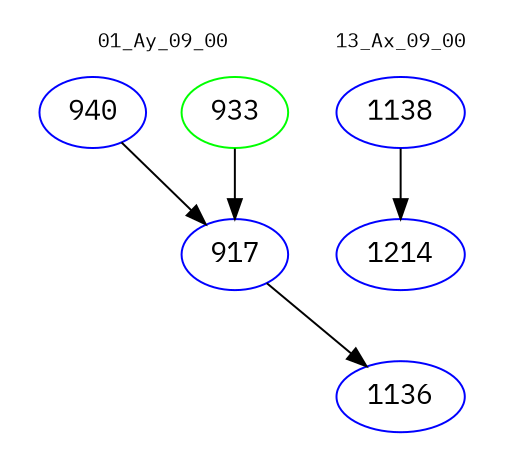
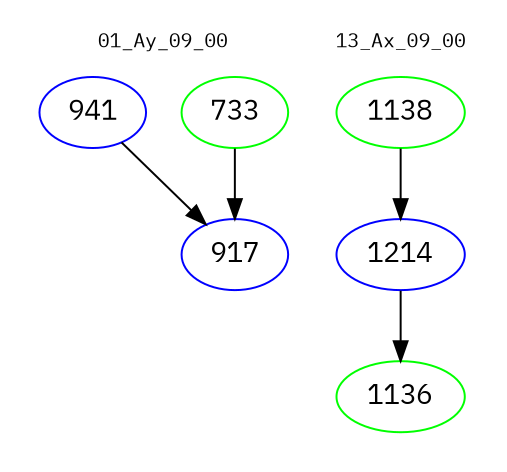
node "940": label "940" -> "941"
node "933": label "933" -> "733"
node "1138": color blue -> green
edge "917" -> "1136": now "1214" -> "1136"
node "1136": color blue -> green
